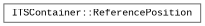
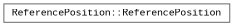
node "ITSContainer::ReferencePosition": label "ITSContainer::ReferencePosition" -> "ReferencePosition::ReferencePosition"
